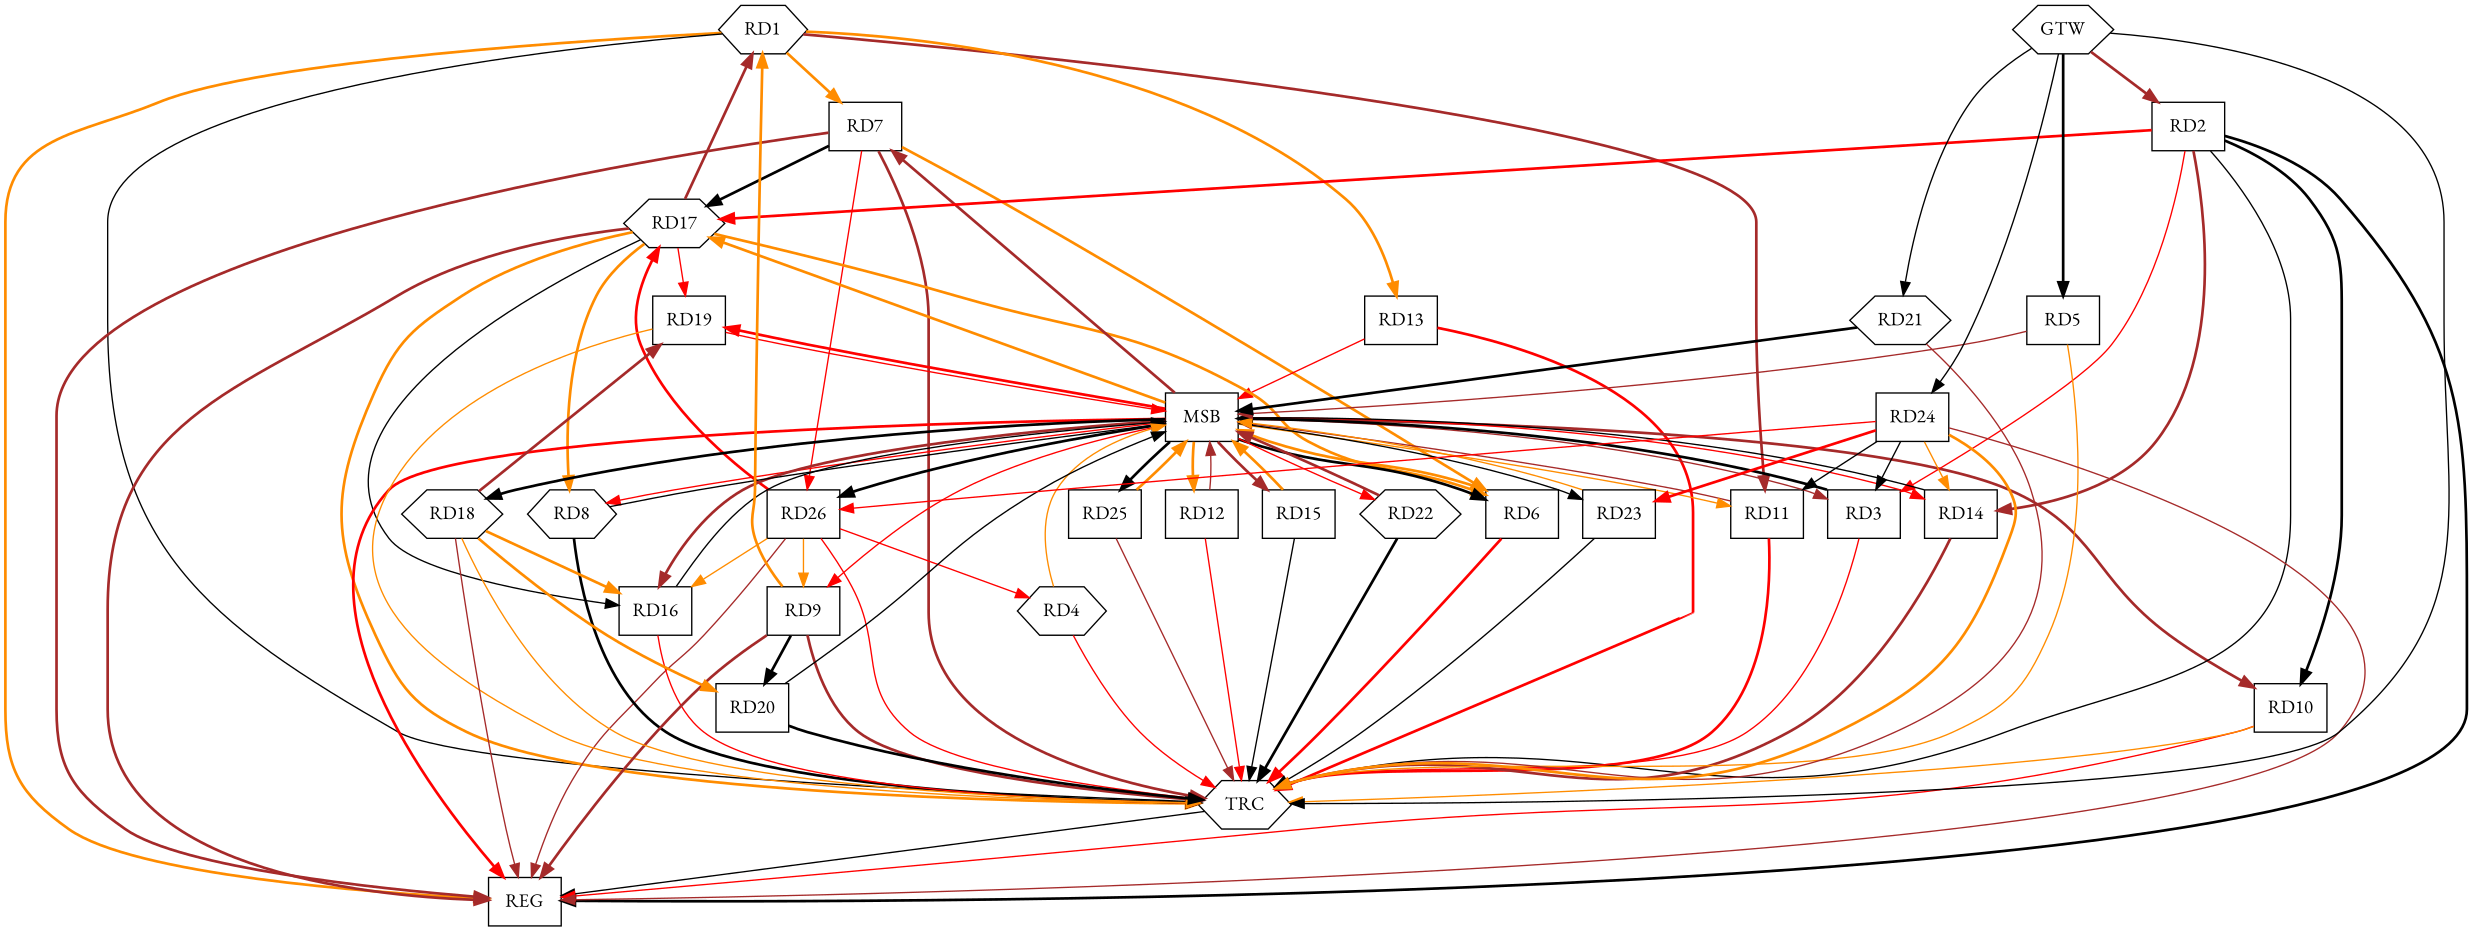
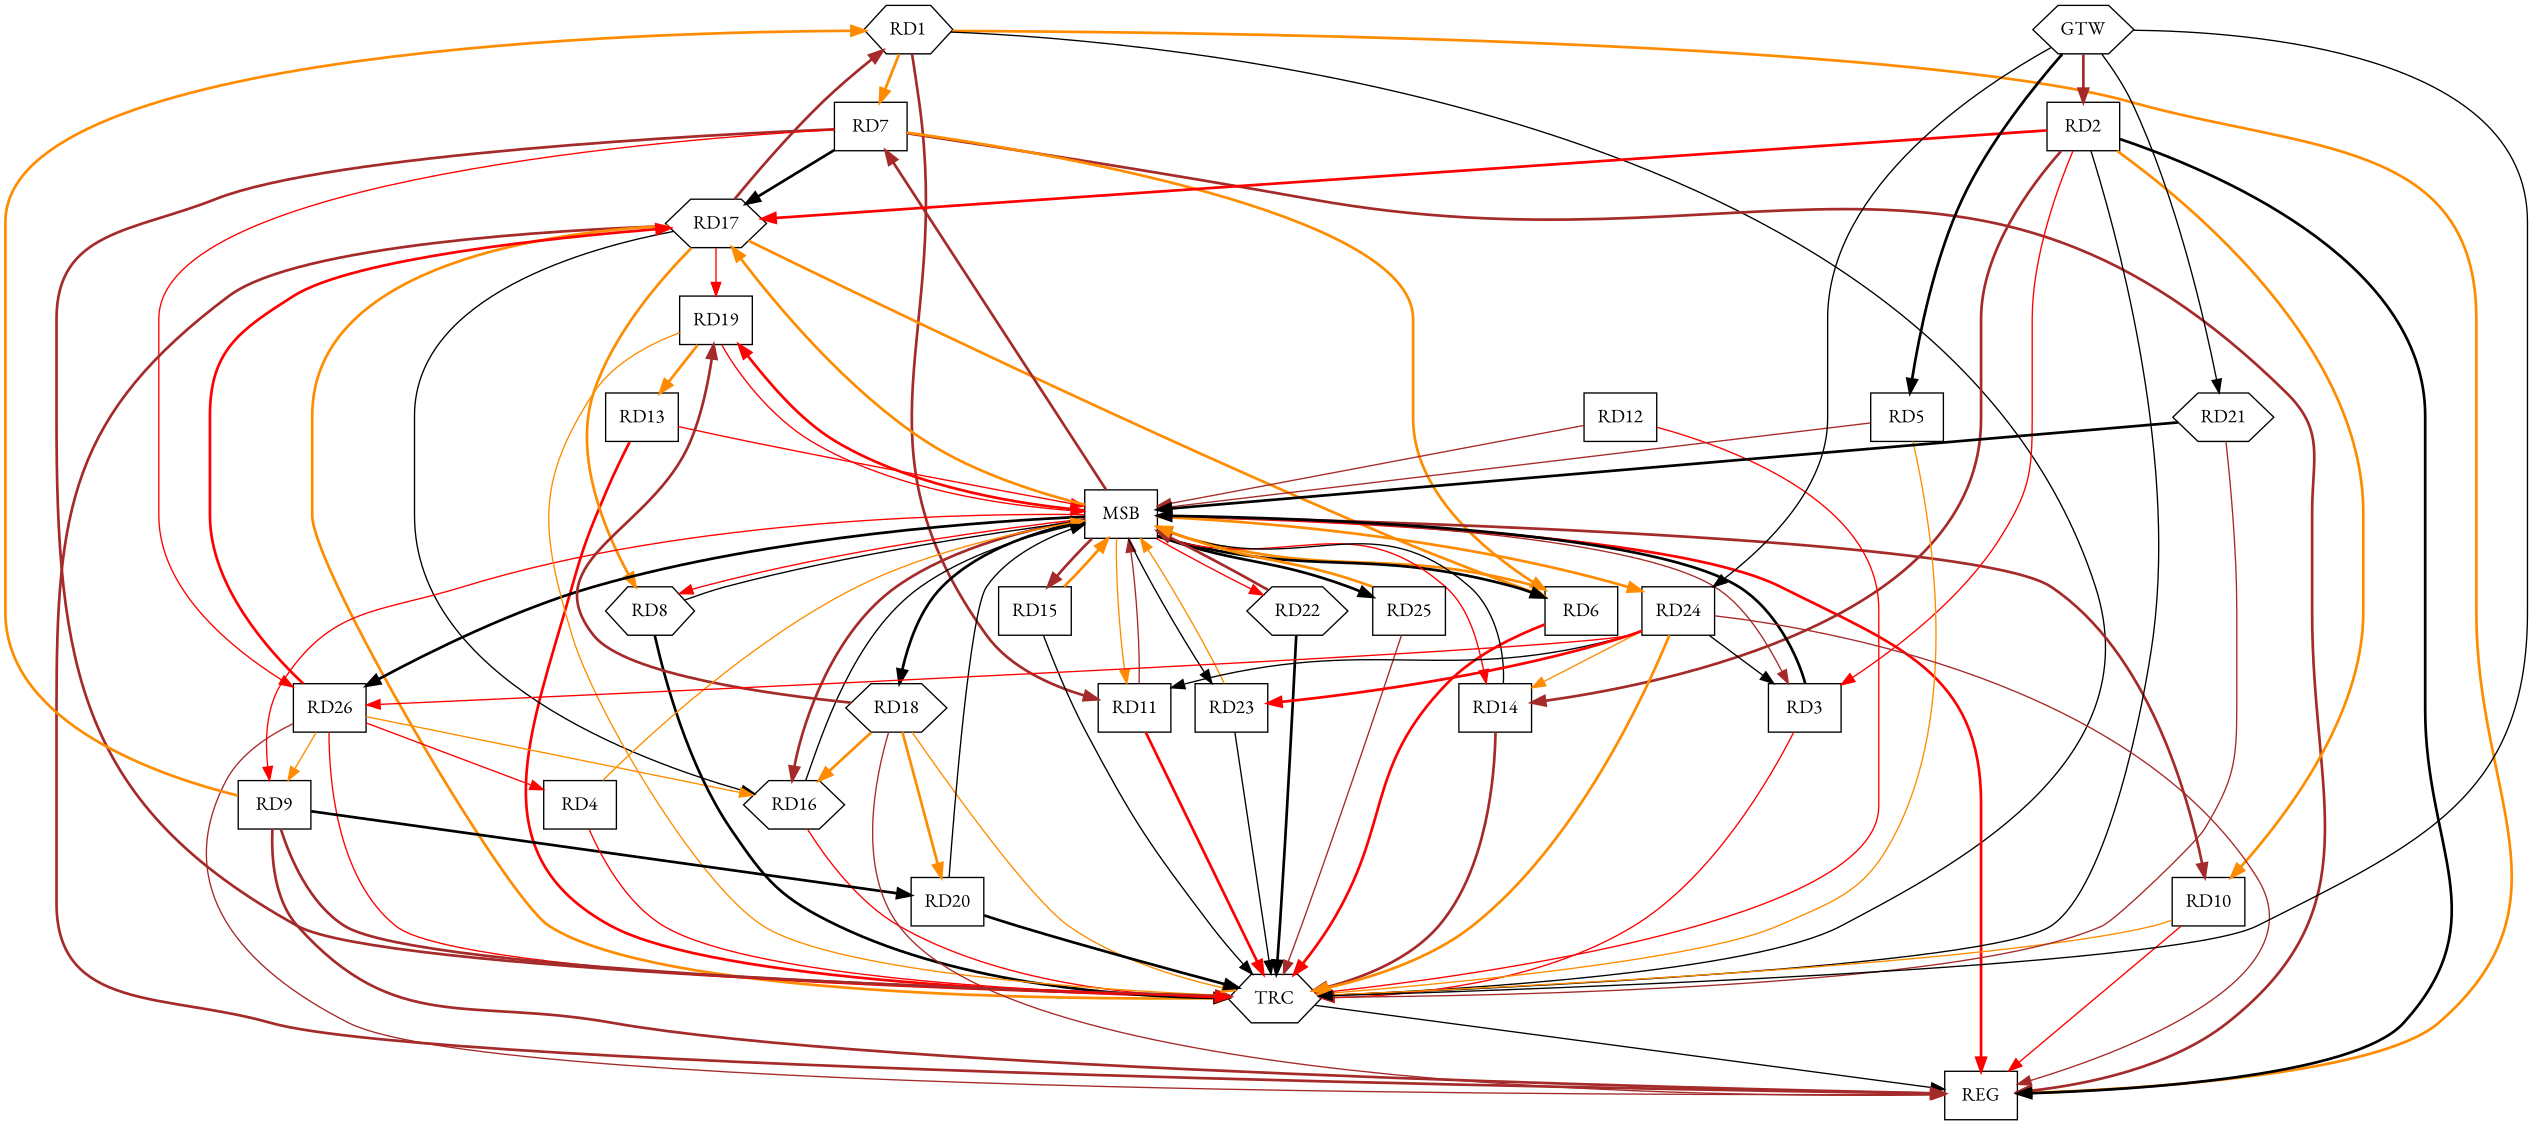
edge "RD1" -> "RD13": now "RD19" -> "RD13"
edge "RD2" -> "RD10": color black -> darkorange
edge "MSB" -> "RD12": now "MSB" -> "RD24"
node "RD16": shape box -> hexagon
node "RD4": shape hexagon -> box
